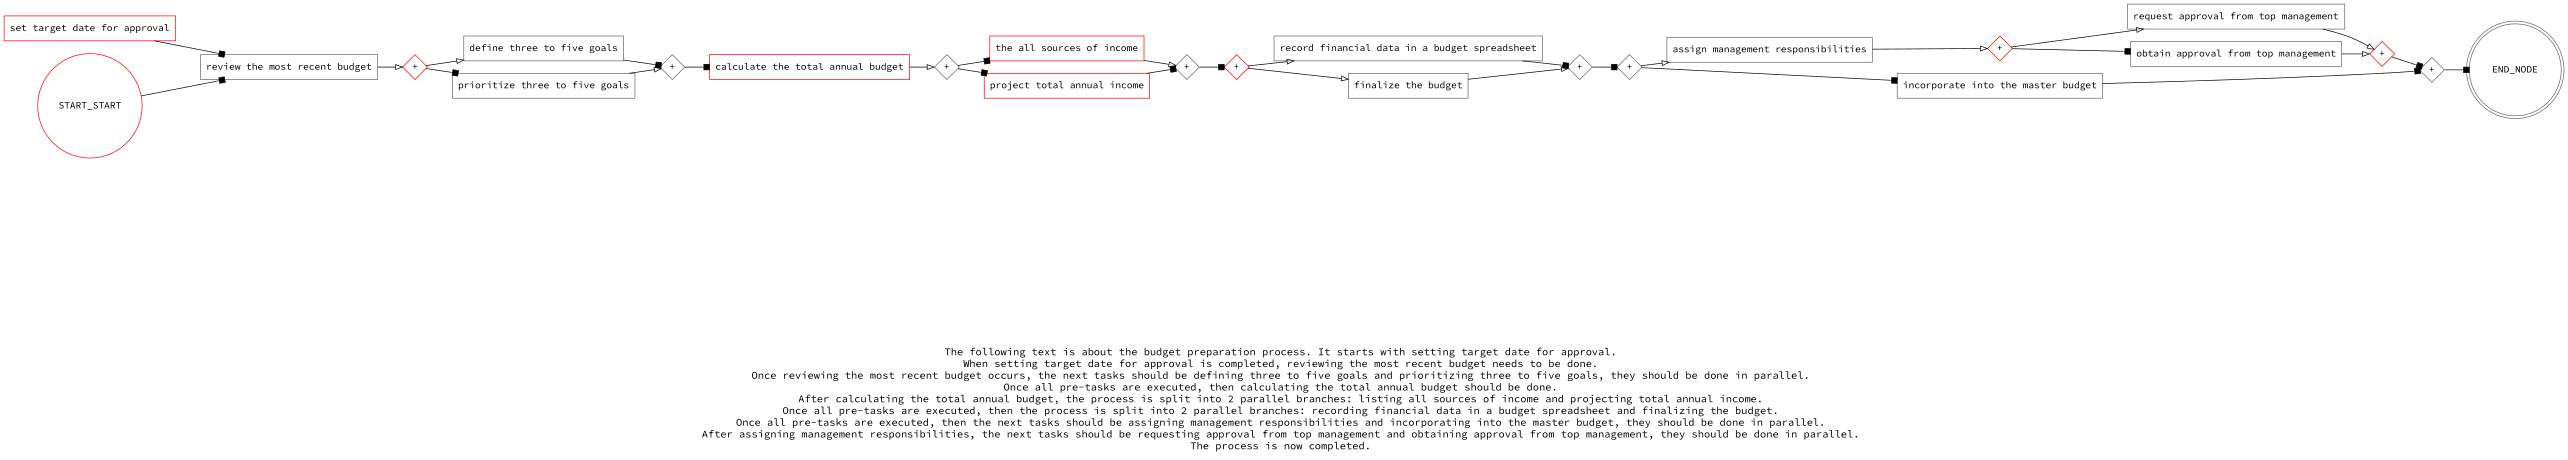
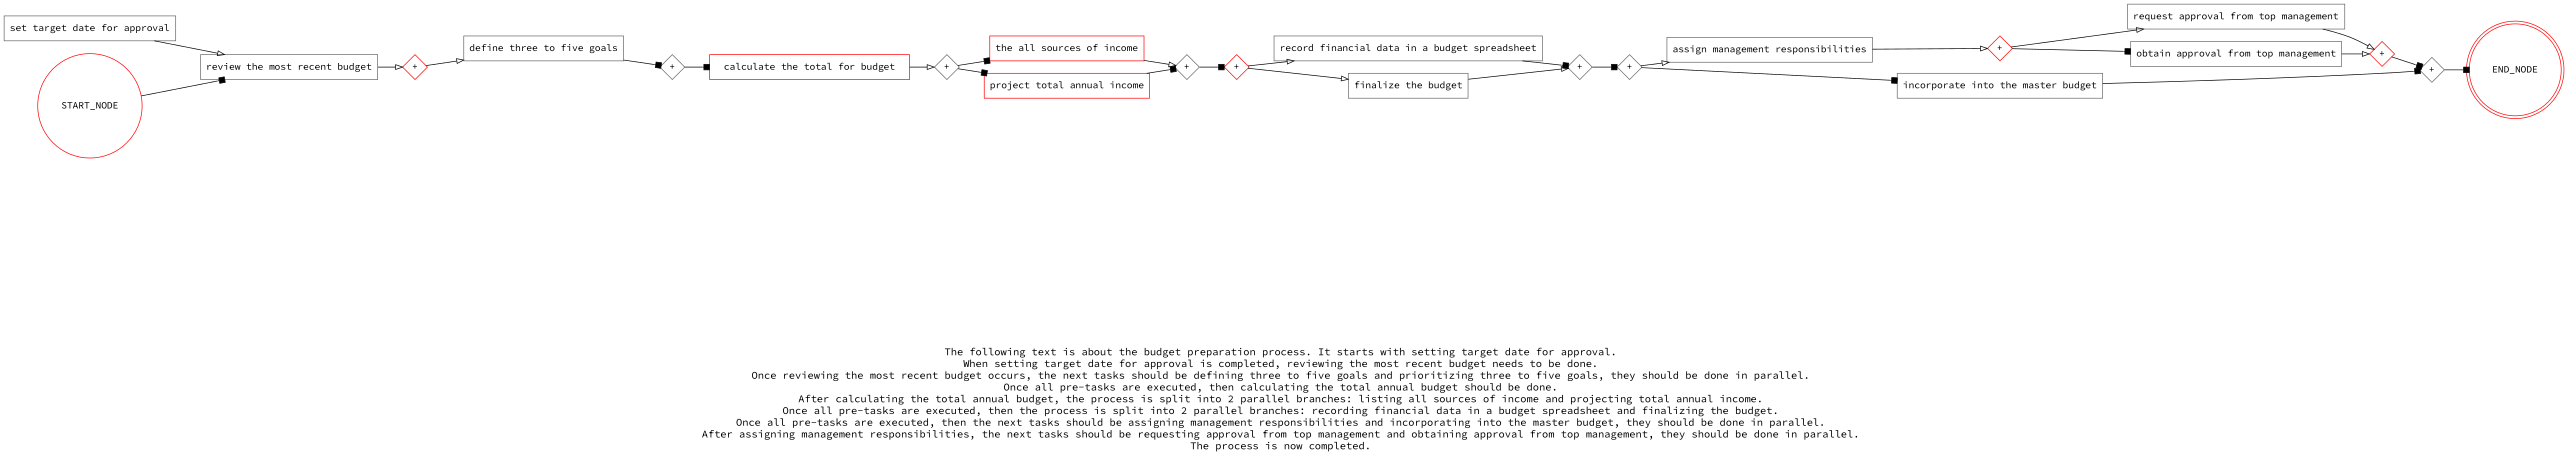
node "set target date for approval": color red -> gray40
edge "set target date for approval" -> "review the most recent budget": arrowhead box -> onormal
node "calculate the total annual budget": label "calculate the total annual budget" -> "calculate the total for budget"
node "END_NODE": color gray40 -> red
node "prioritize three to five goals": removed
node "START_START": label "START_START" -> "START_NODE"
